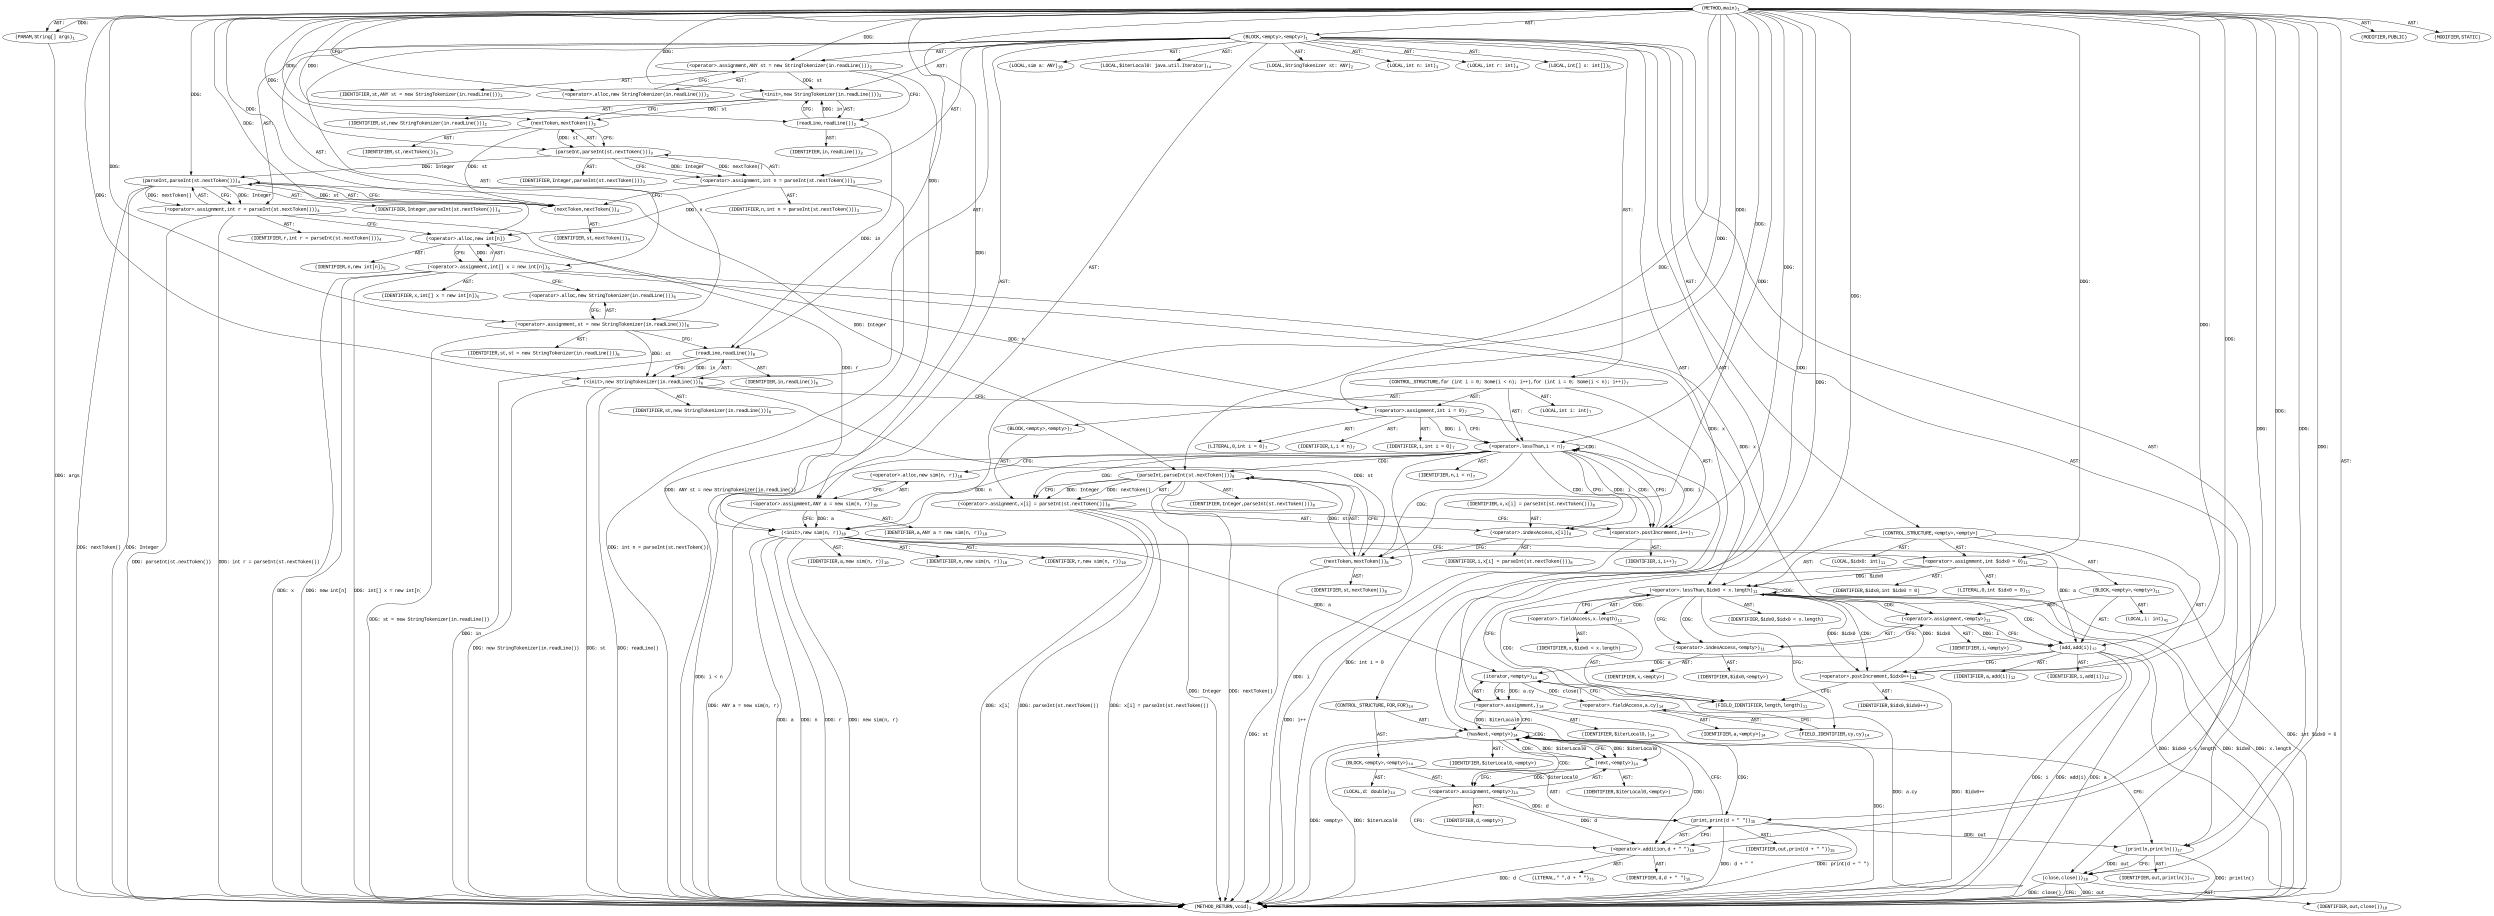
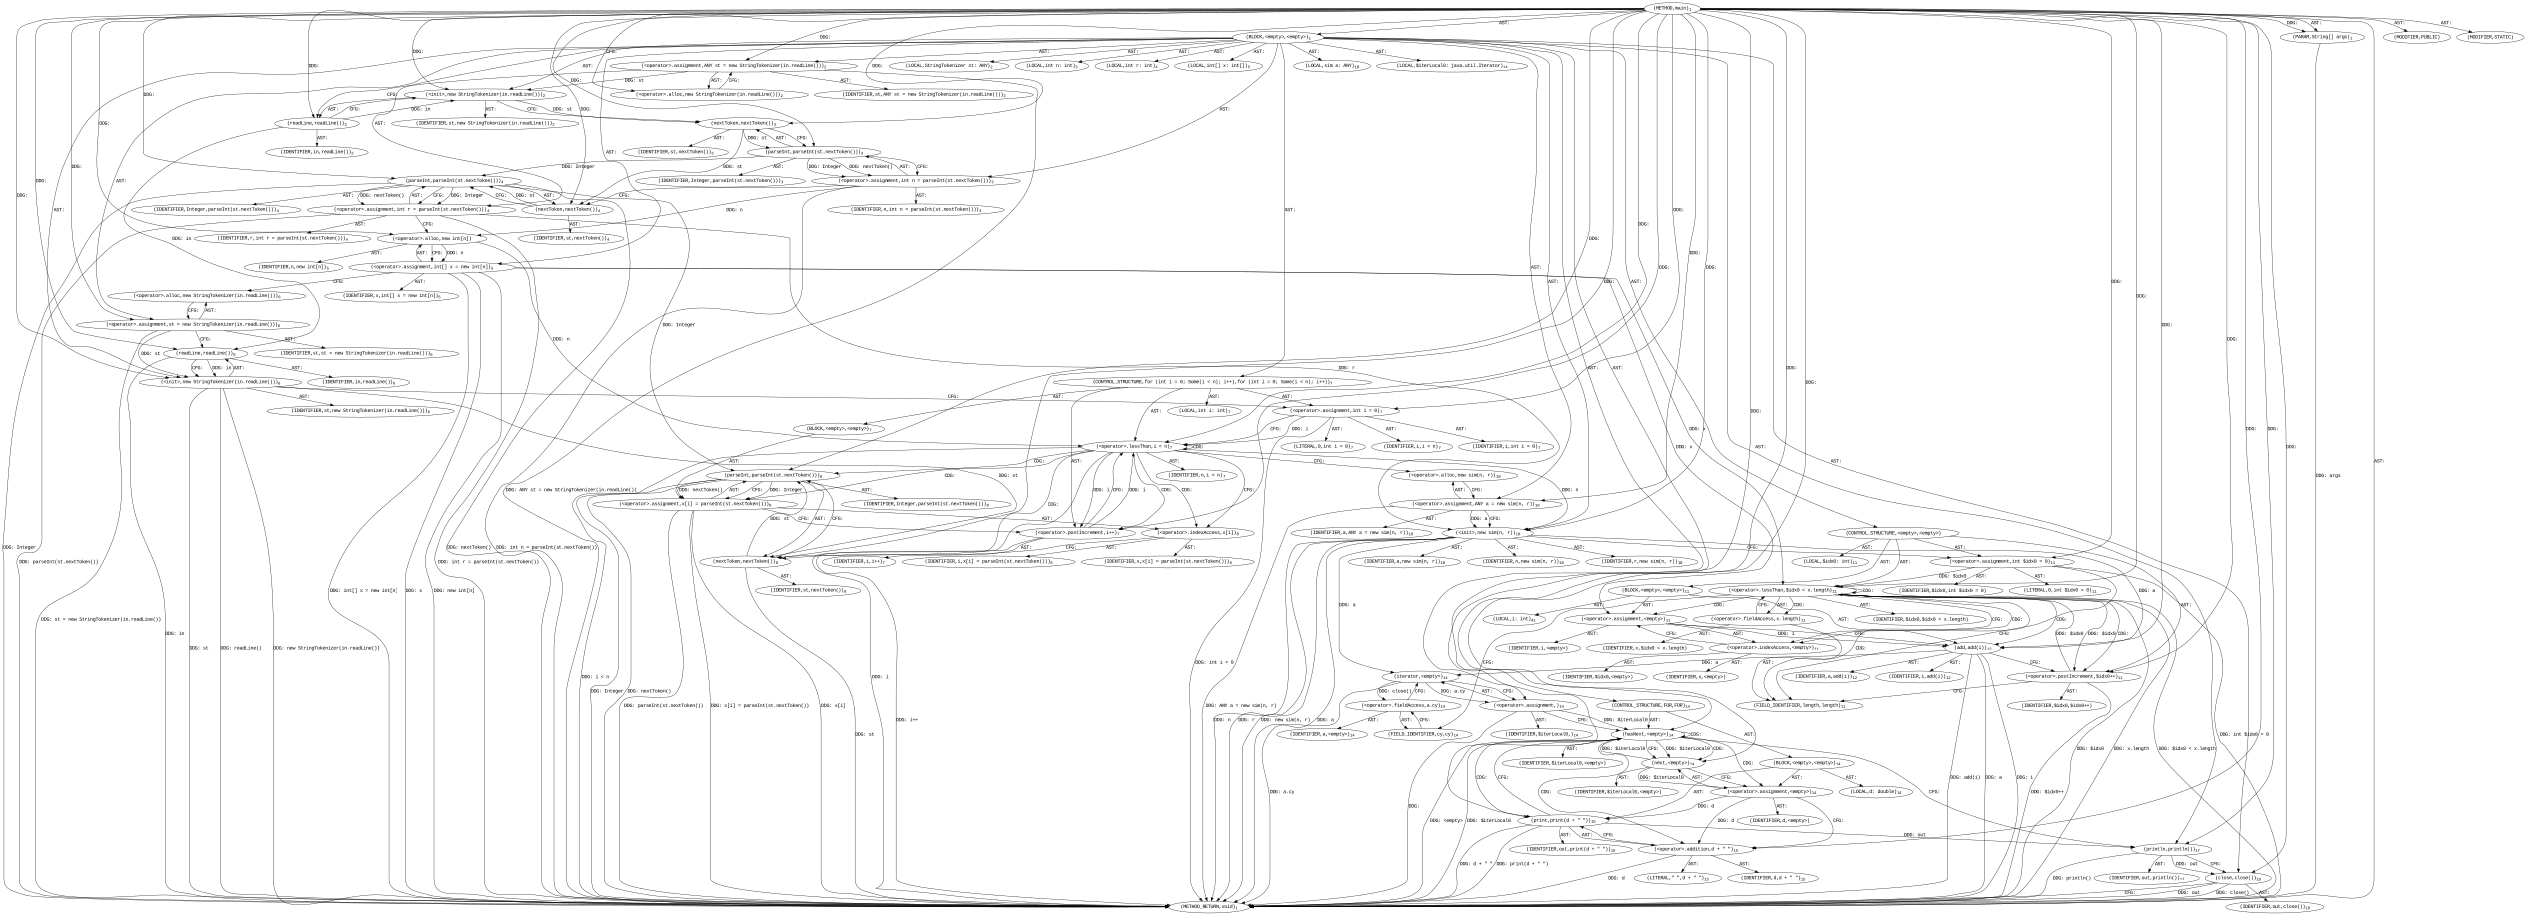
edge "(IDENTIFIER,x,x[i] = parseInt(st.nextToken()))" -> "(<operator>.indexAccess,x[i])": reversed
